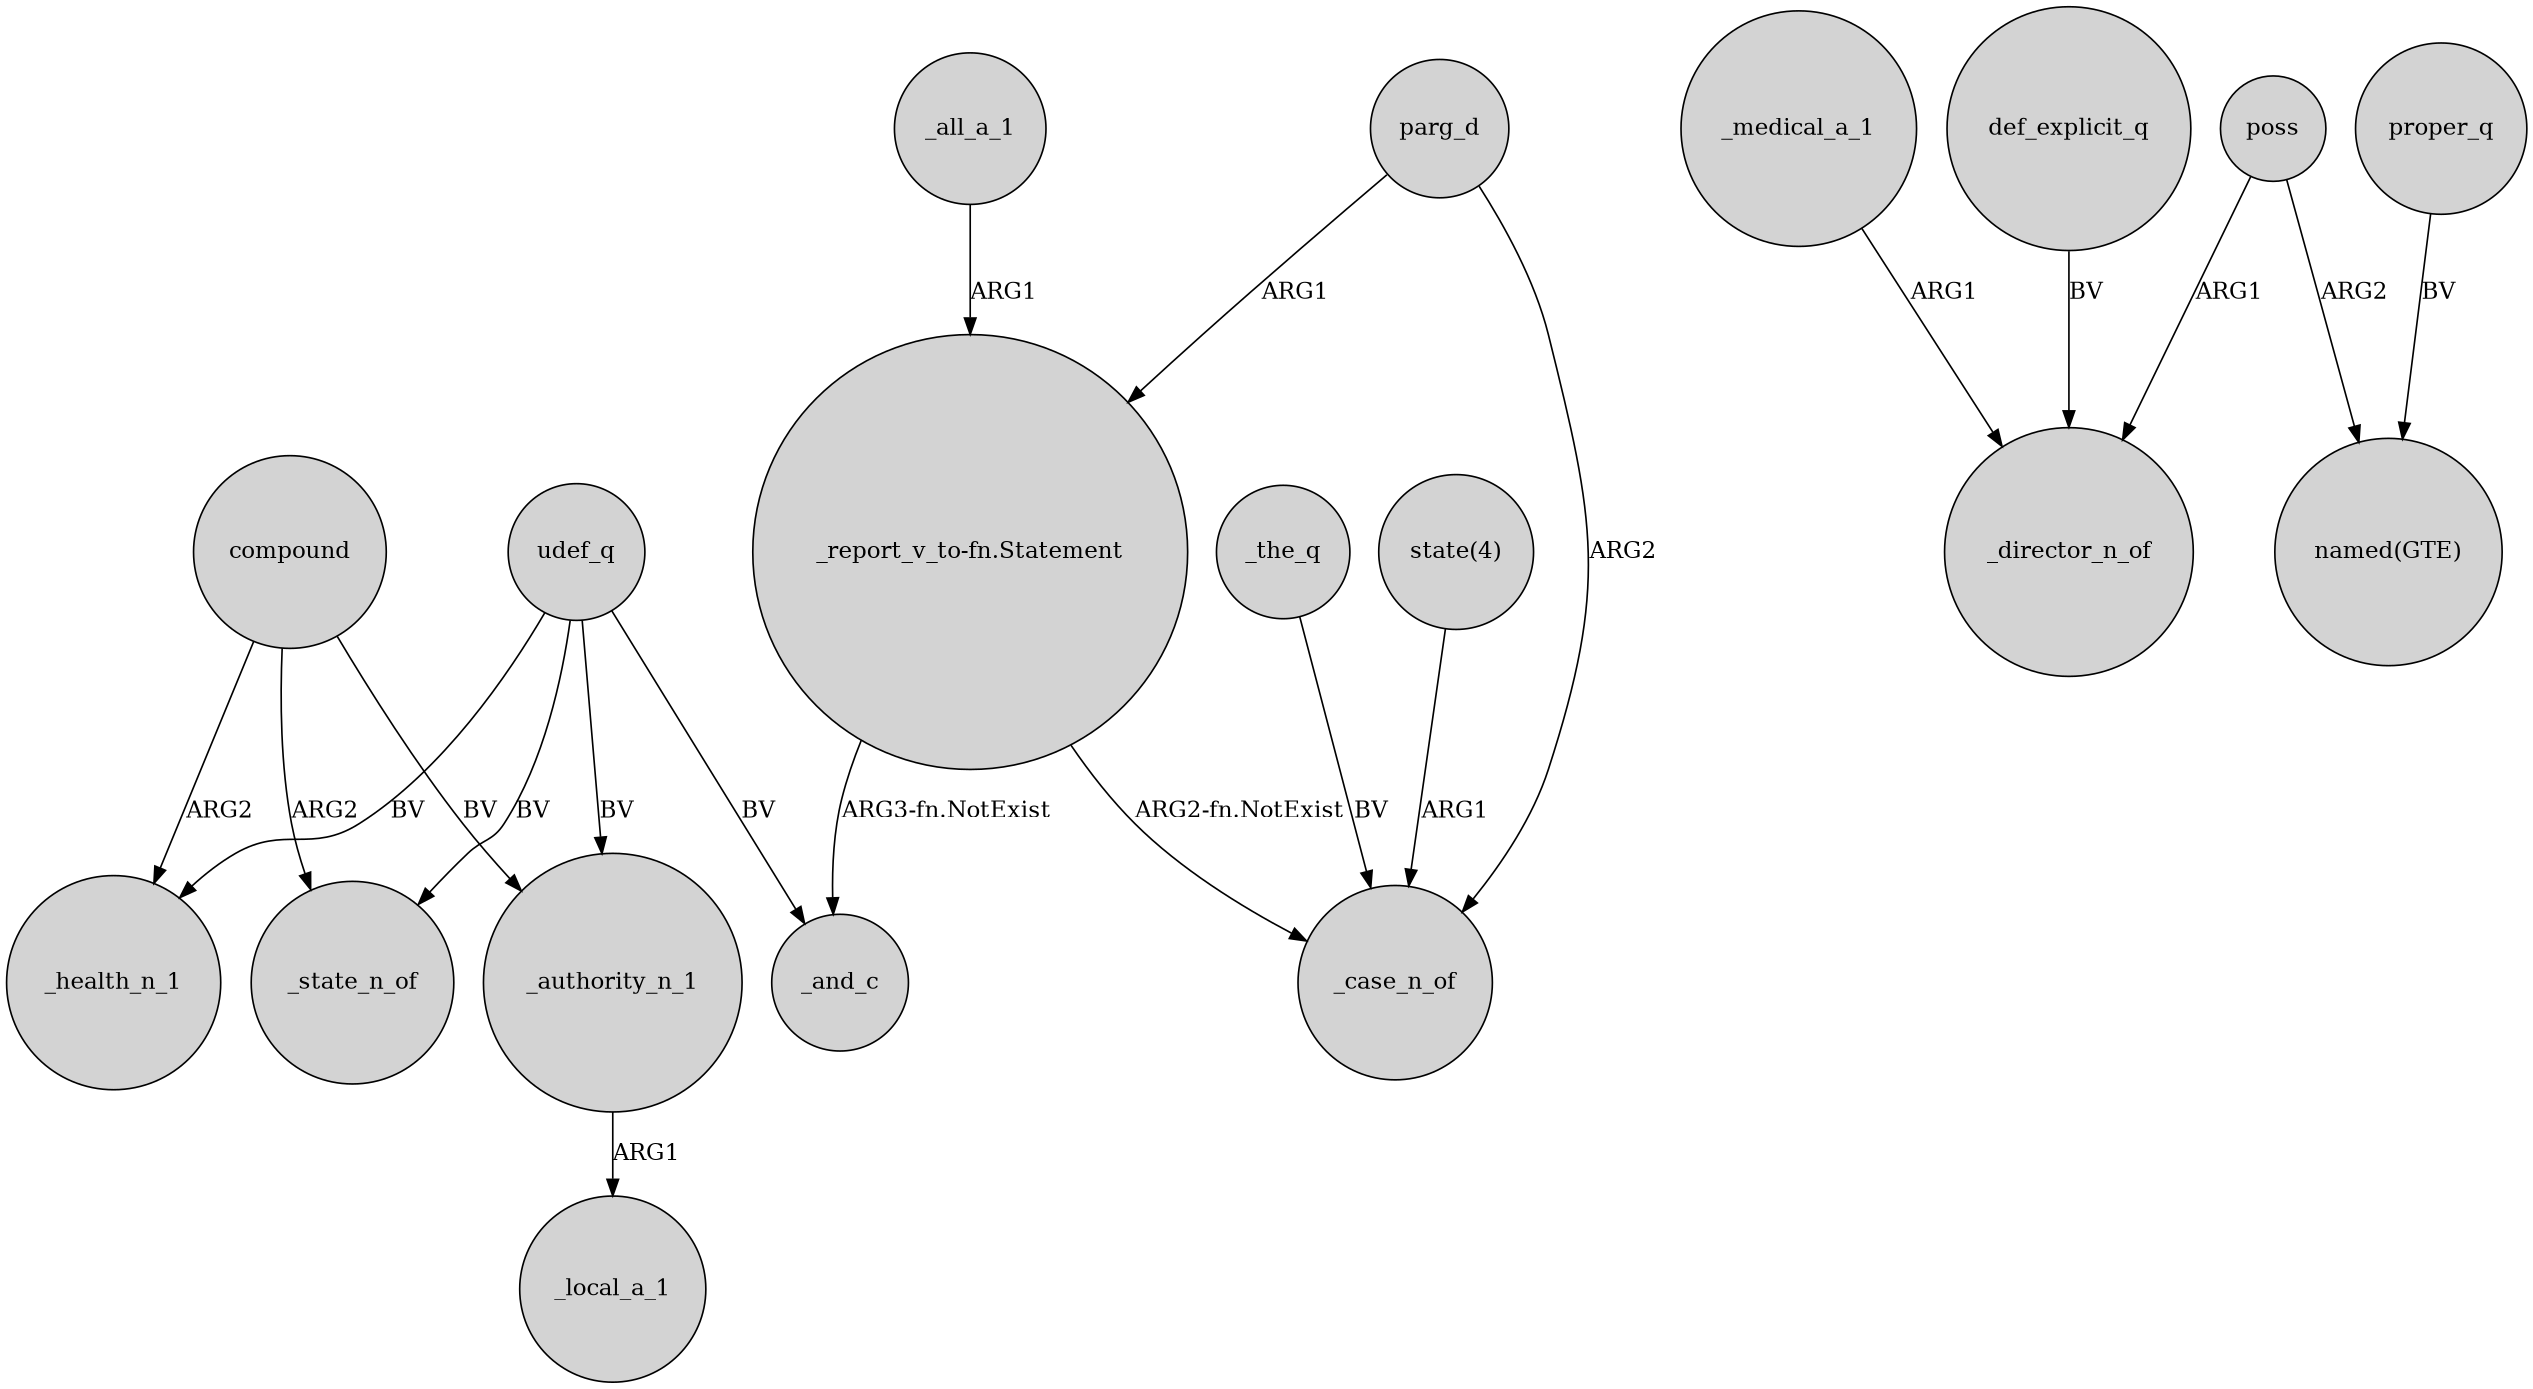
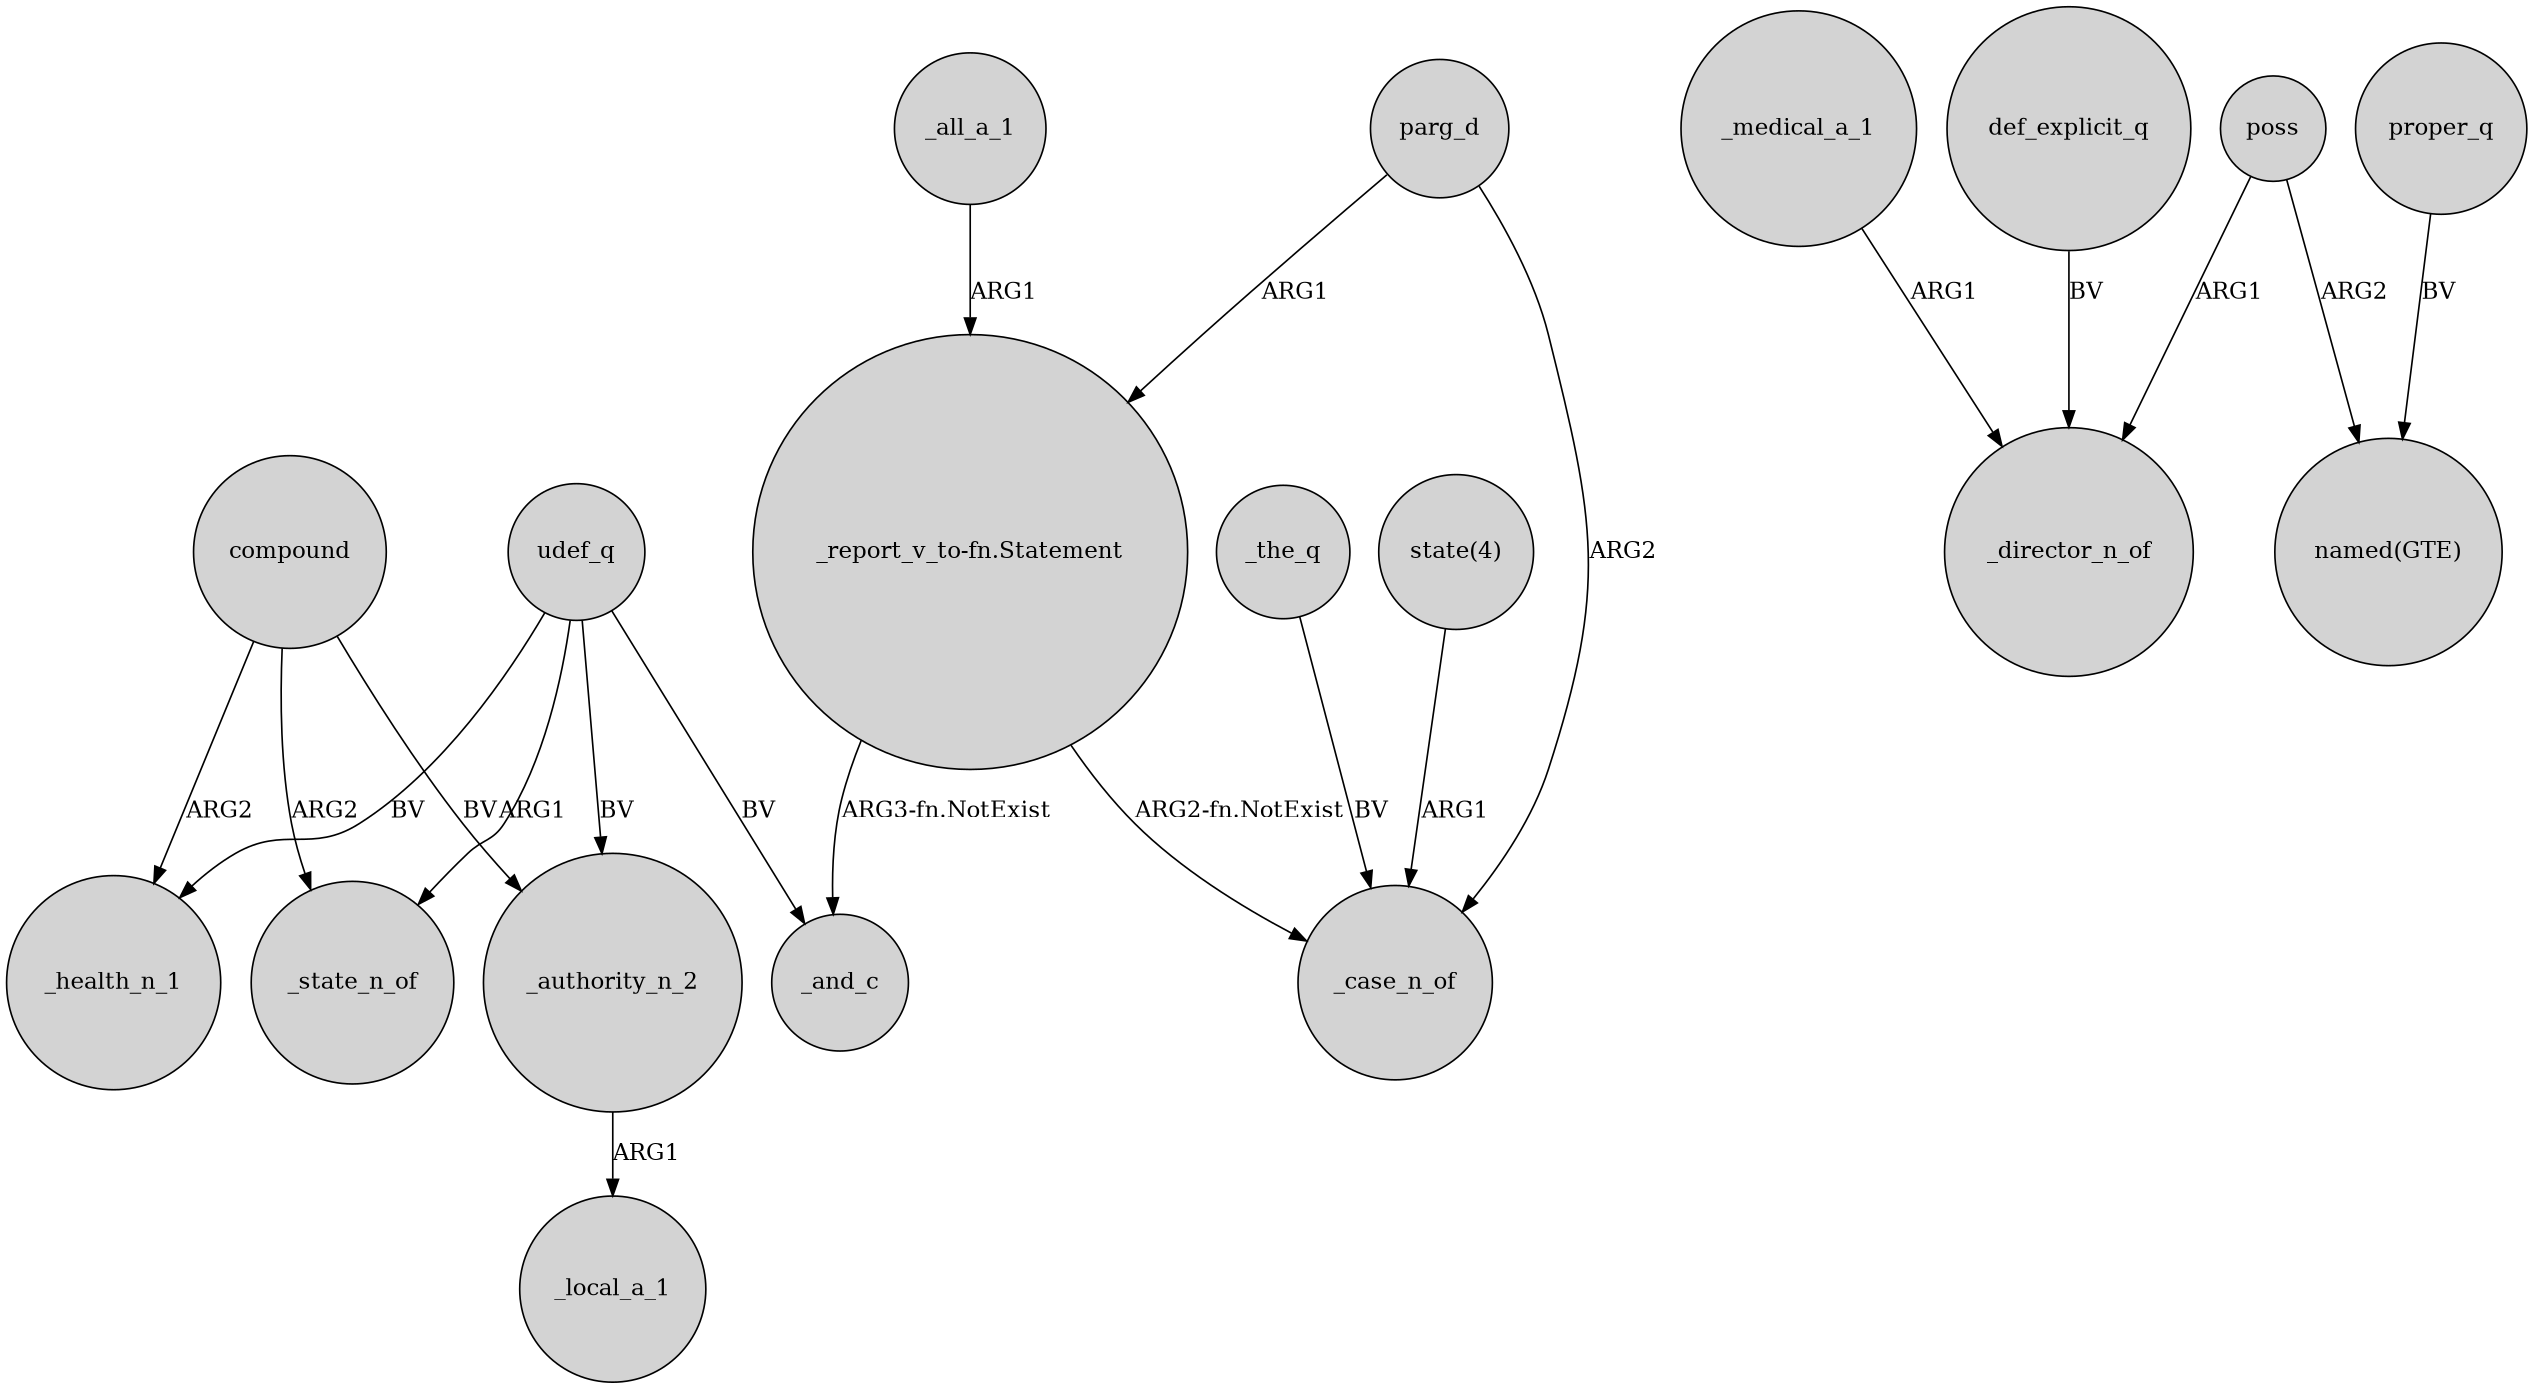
edge "udef_q" -> "_state_n_of": label "BV" -> "ARG1"
node "_authority_n_1": label "_authority_n_1" -> "_authority_n_2"
